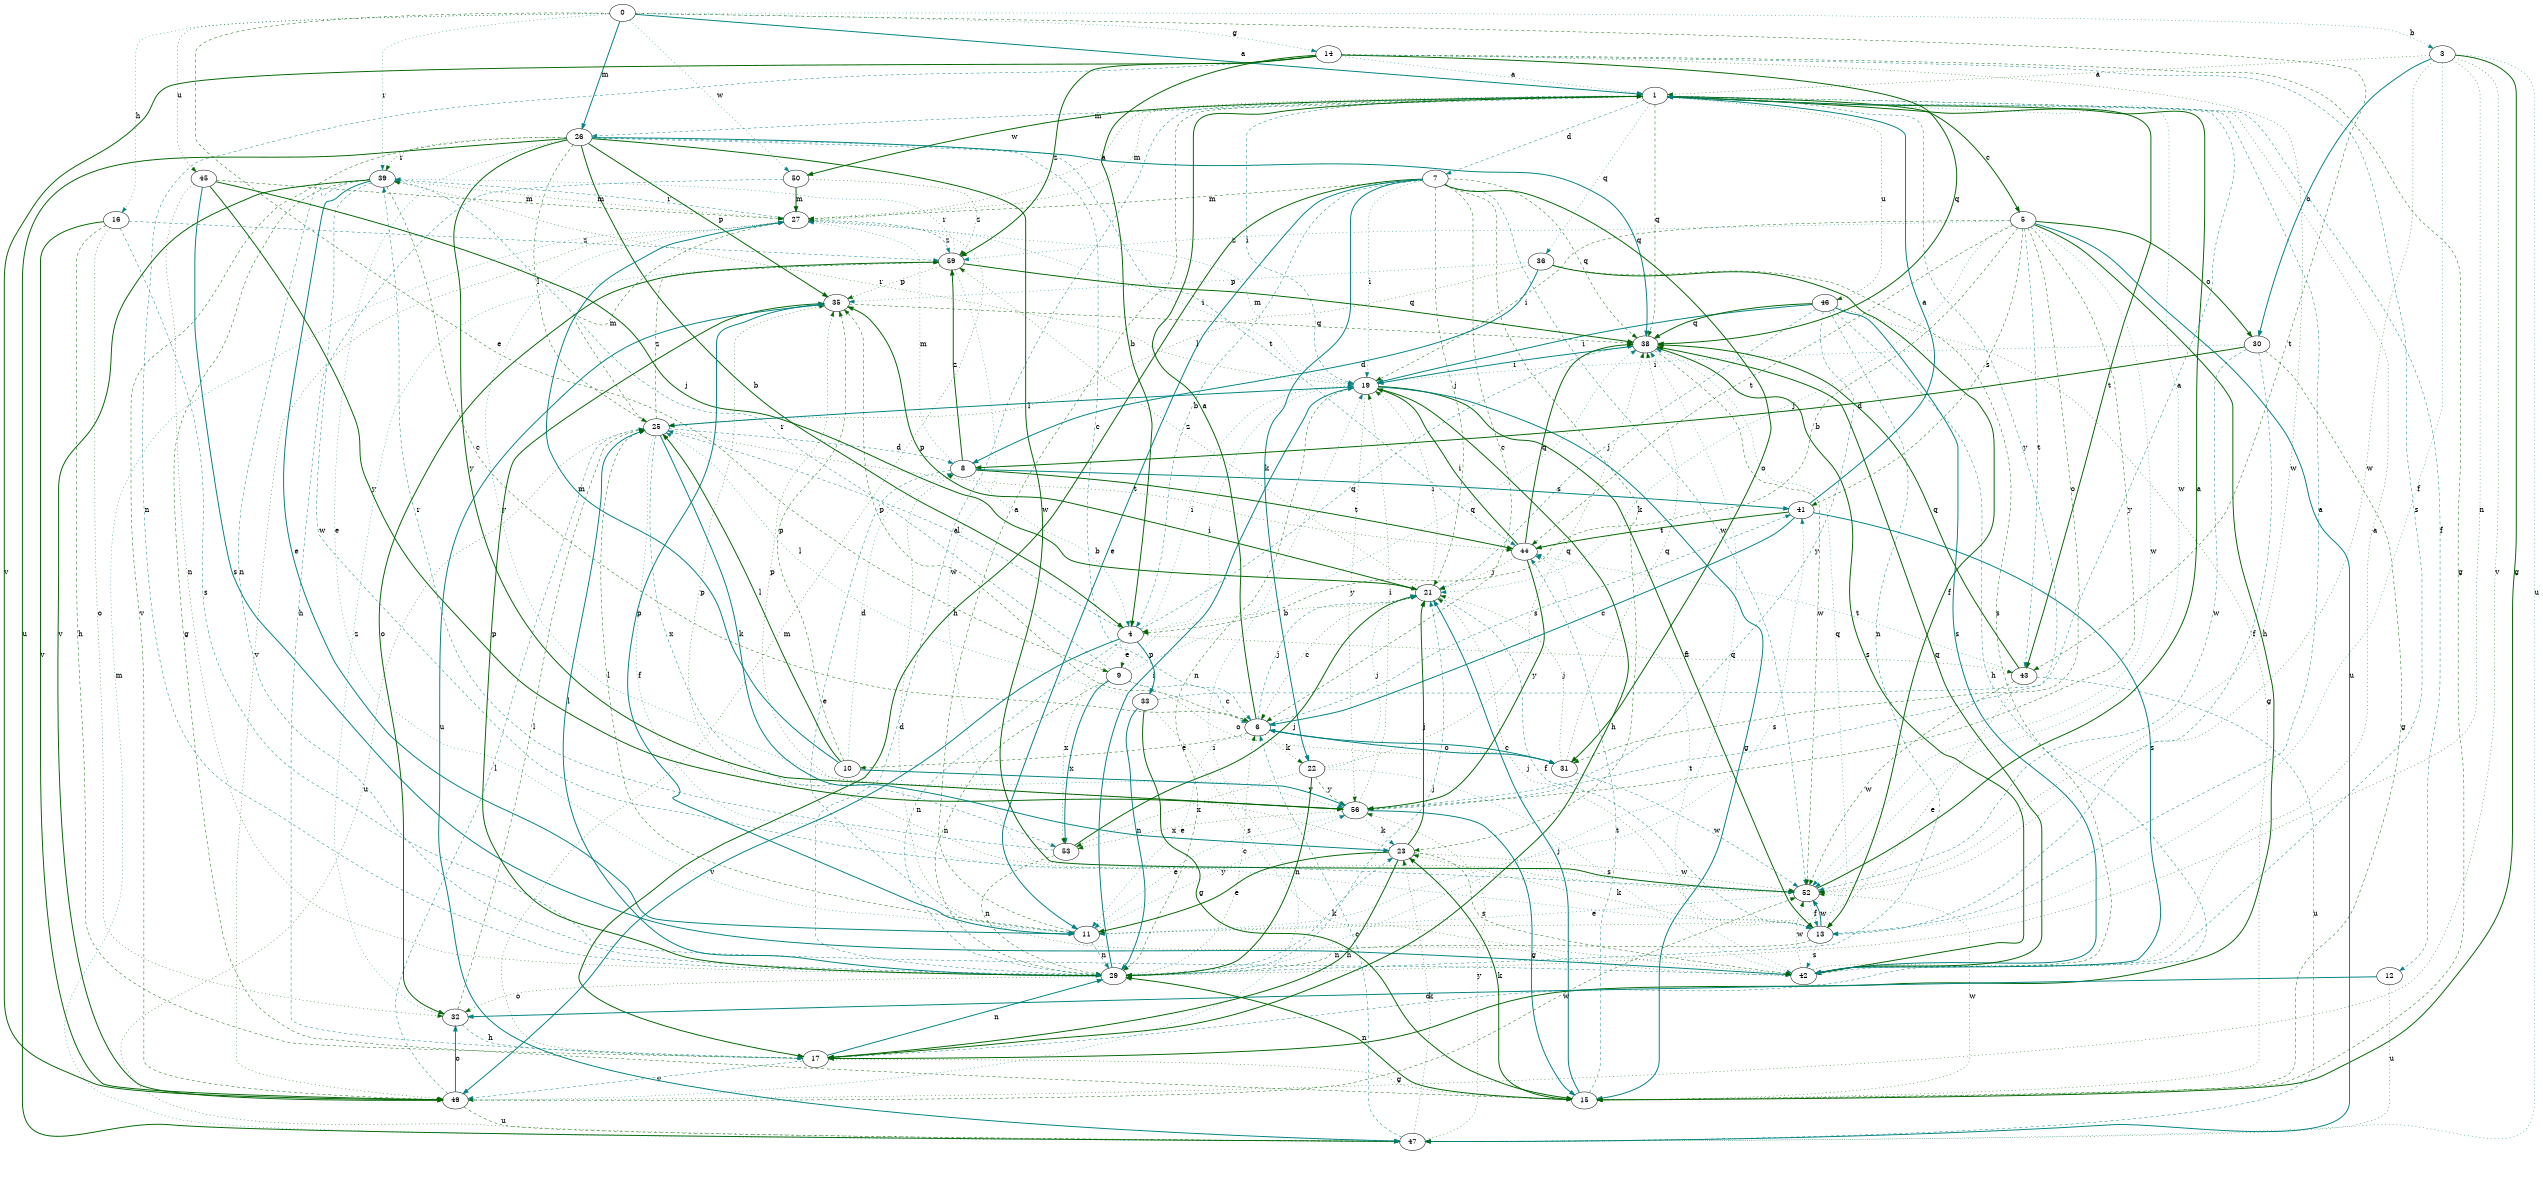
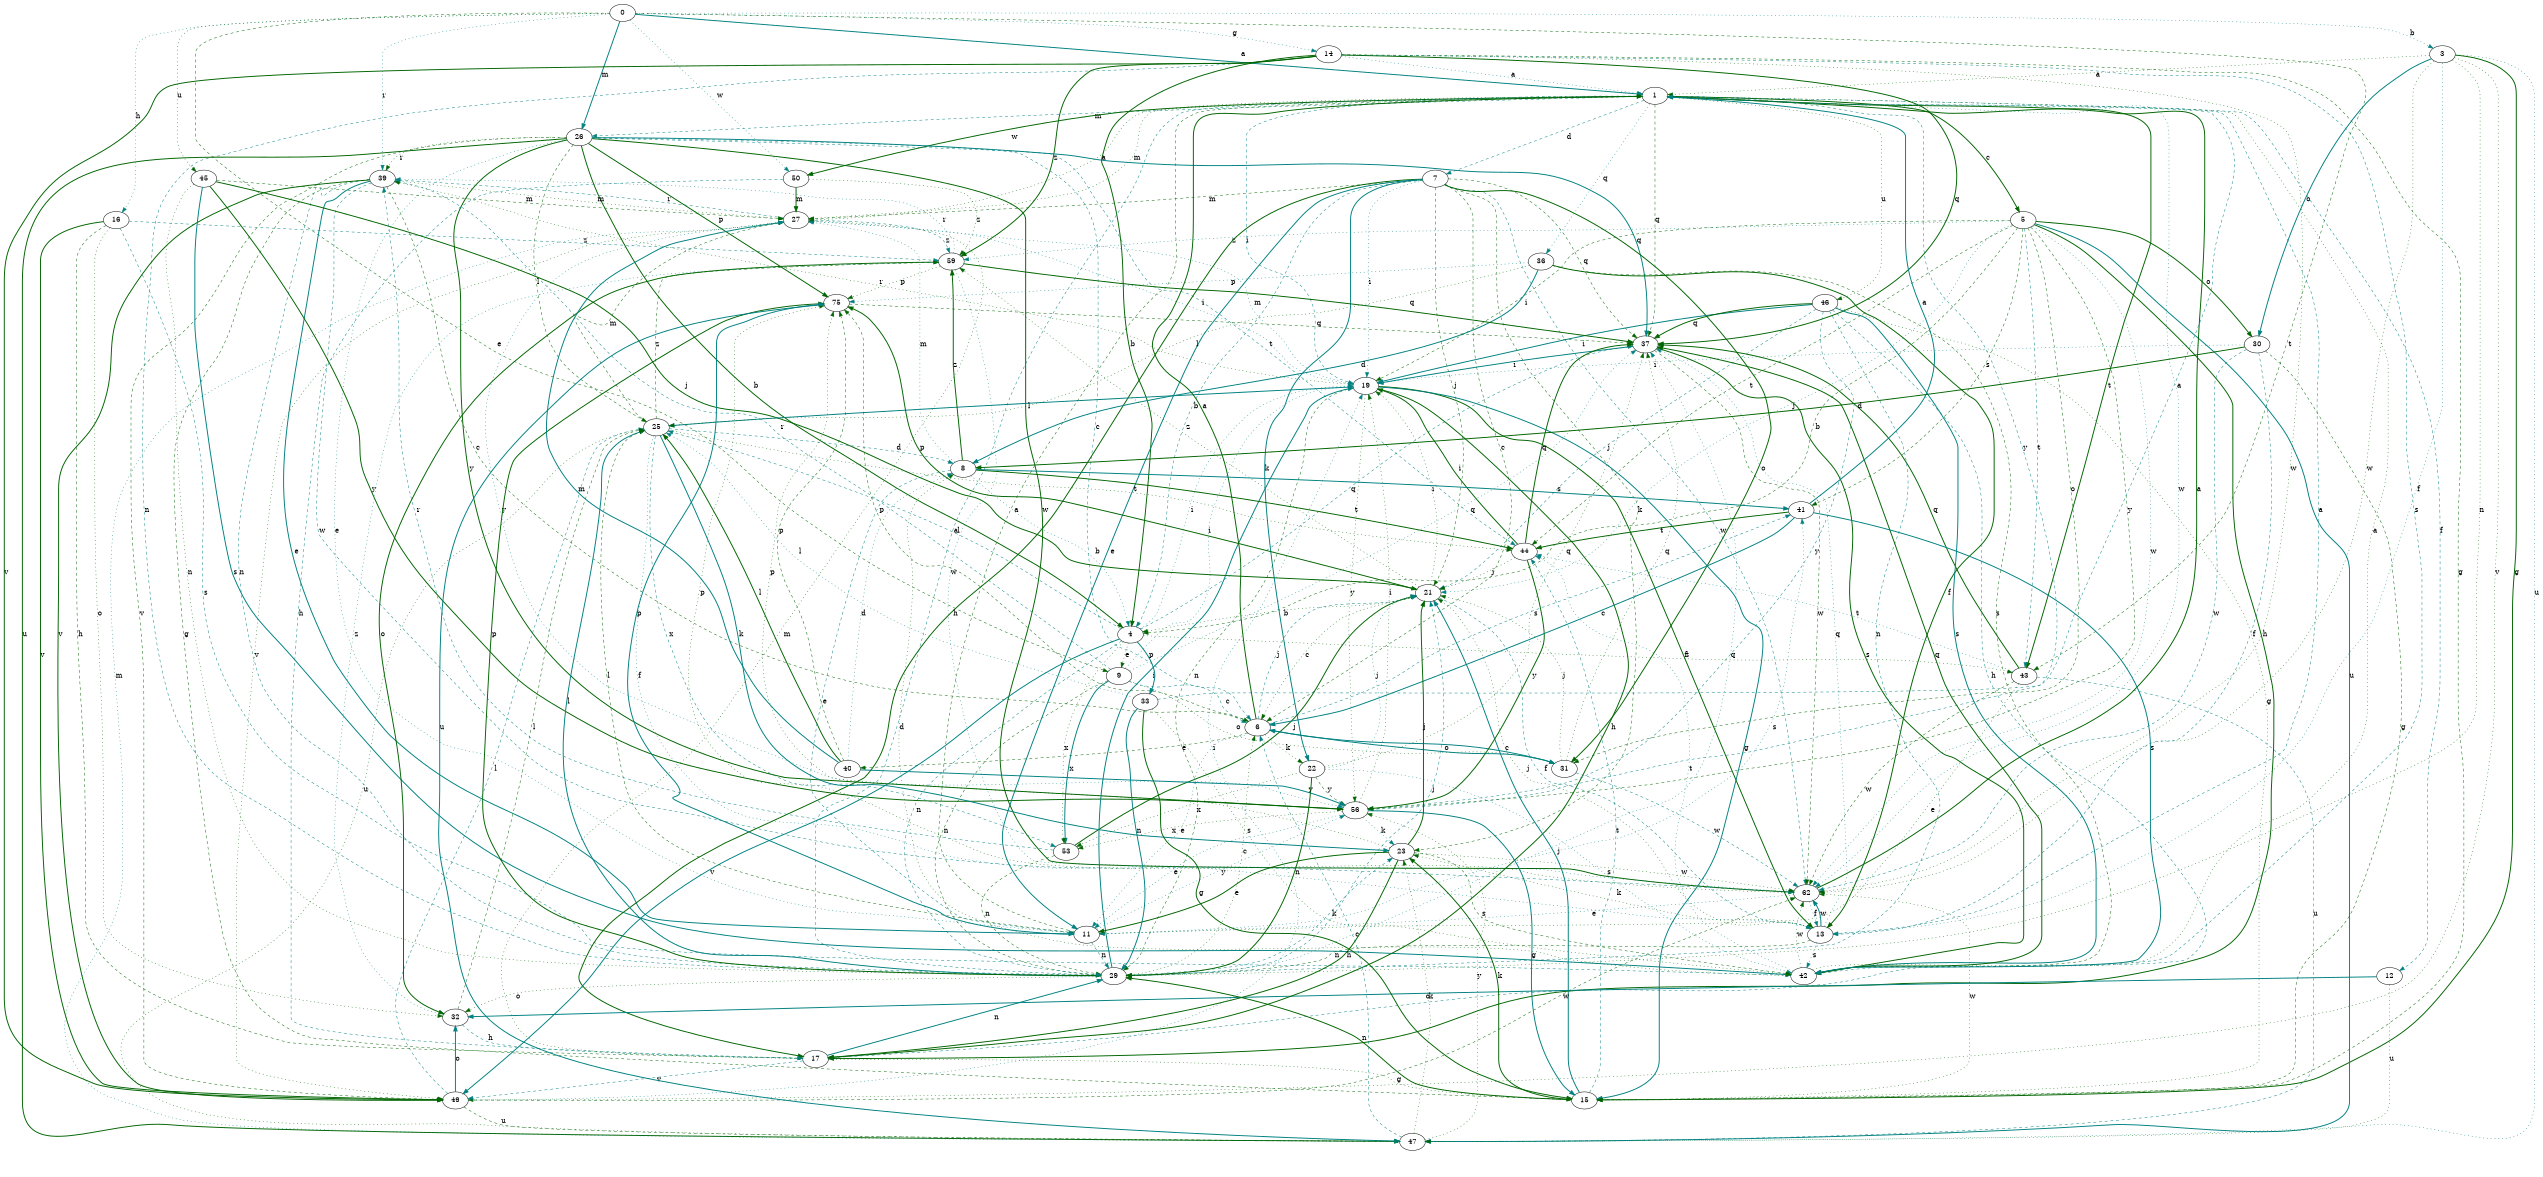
node "35": label "35" -> "75"
node "38": label "38" -> "37"
node "10": label "10" -> "40"
node "52": label "52" -> "62"
